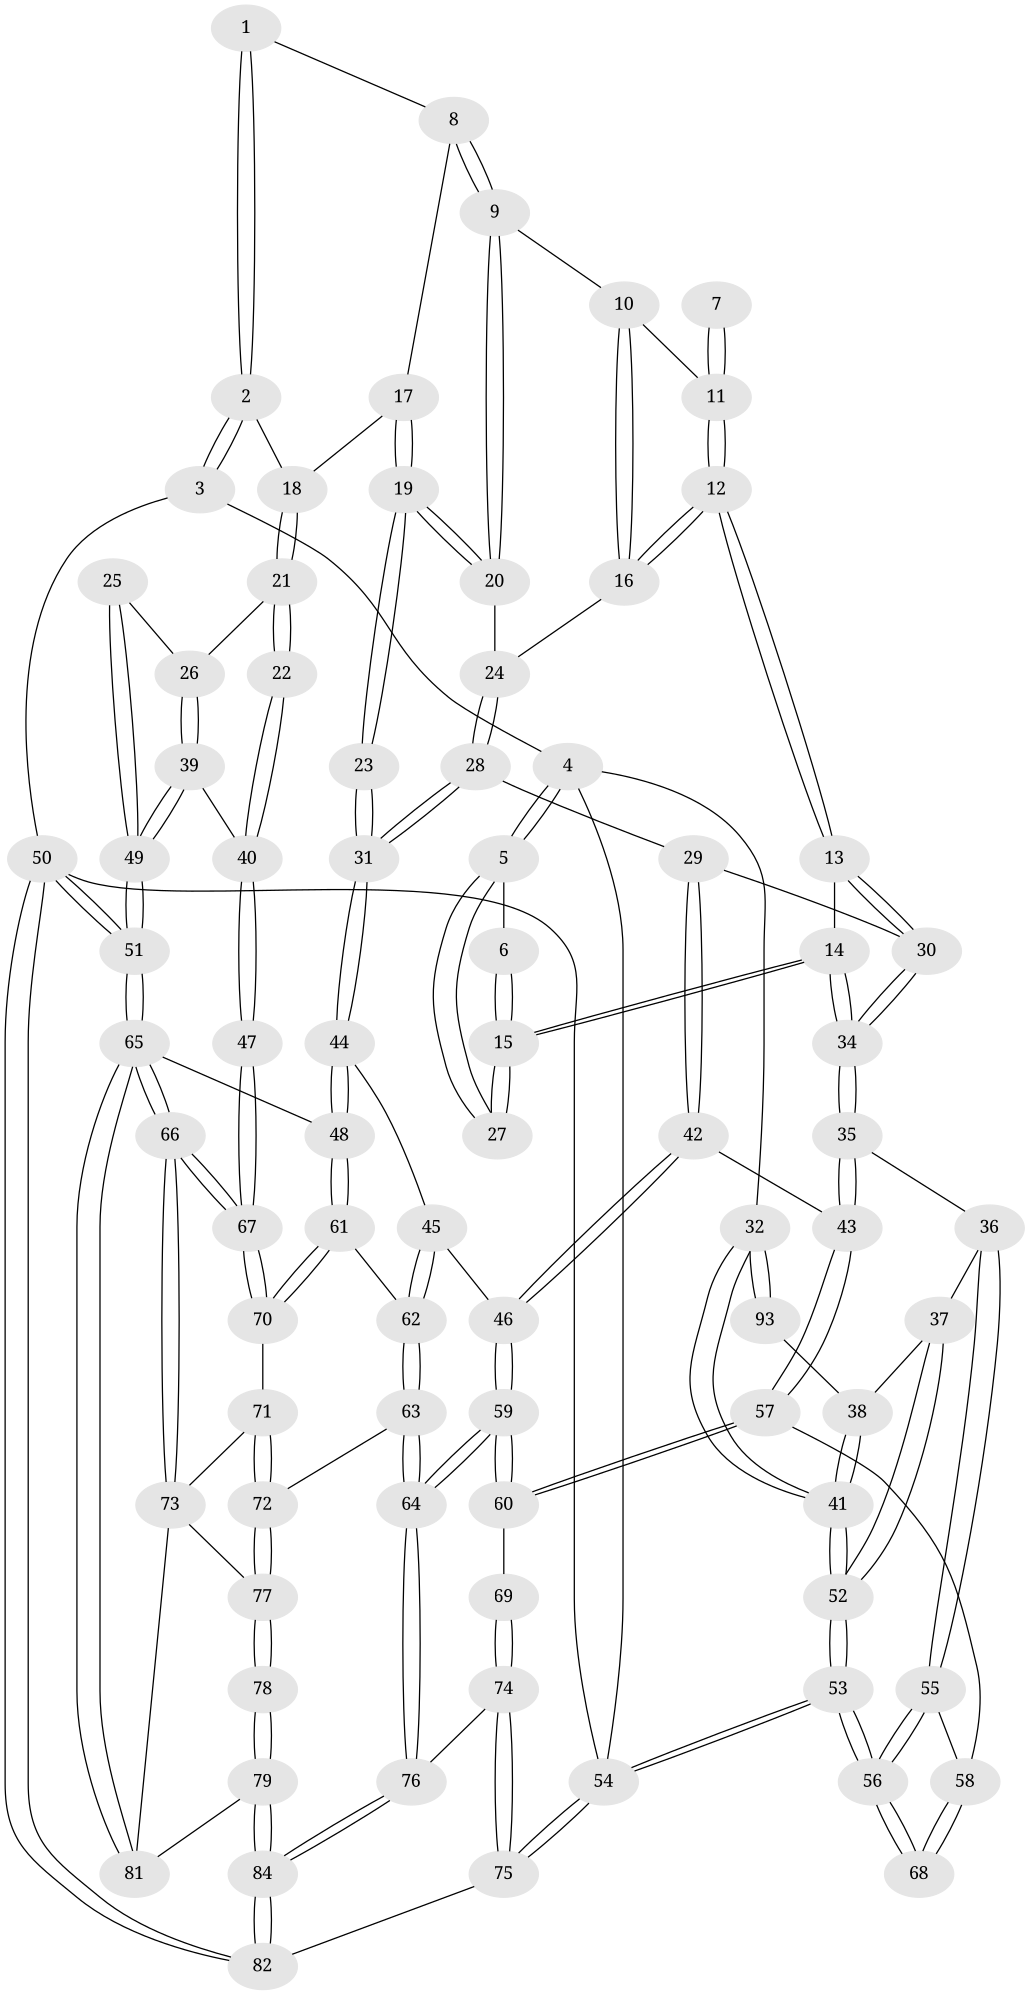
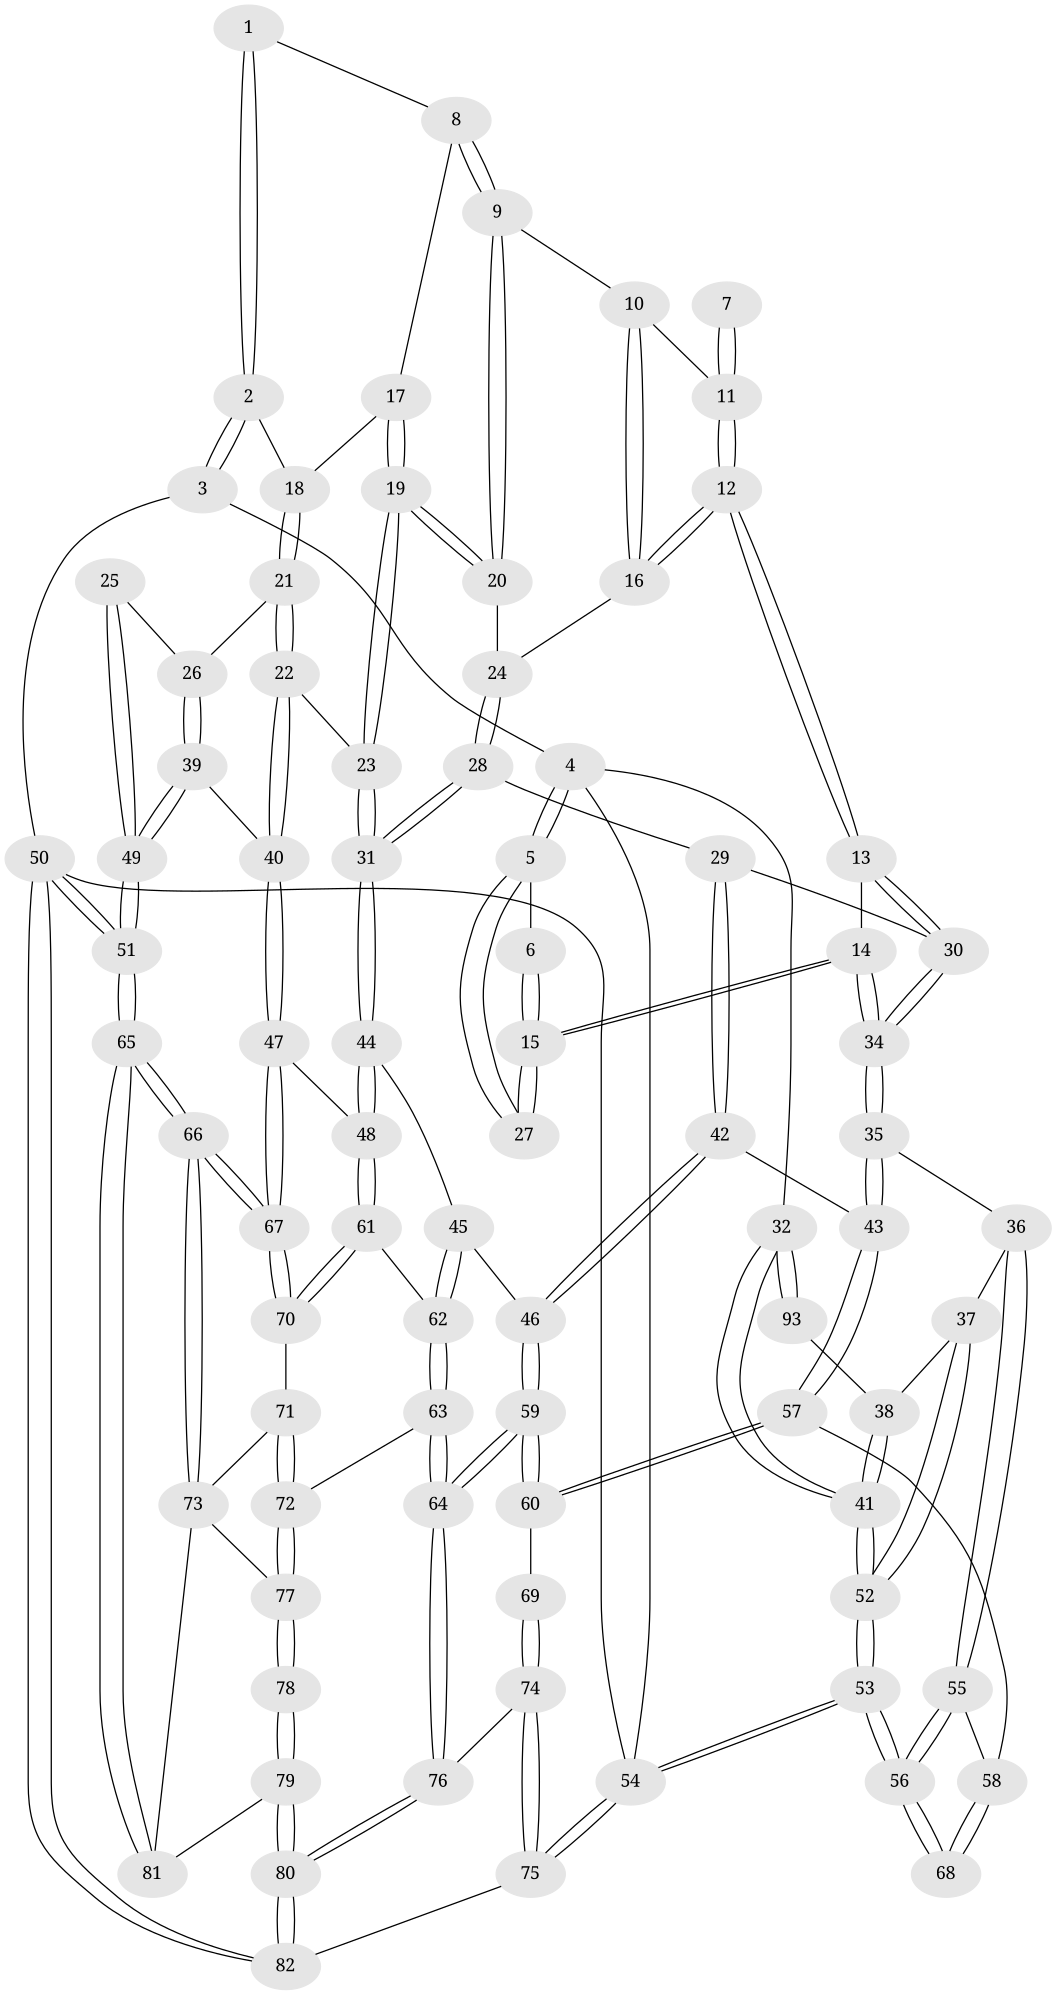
edge "22" -- "23": added
edge "65" -- "48": now "47" -- "48"
node "84": label "84" -> "80"
